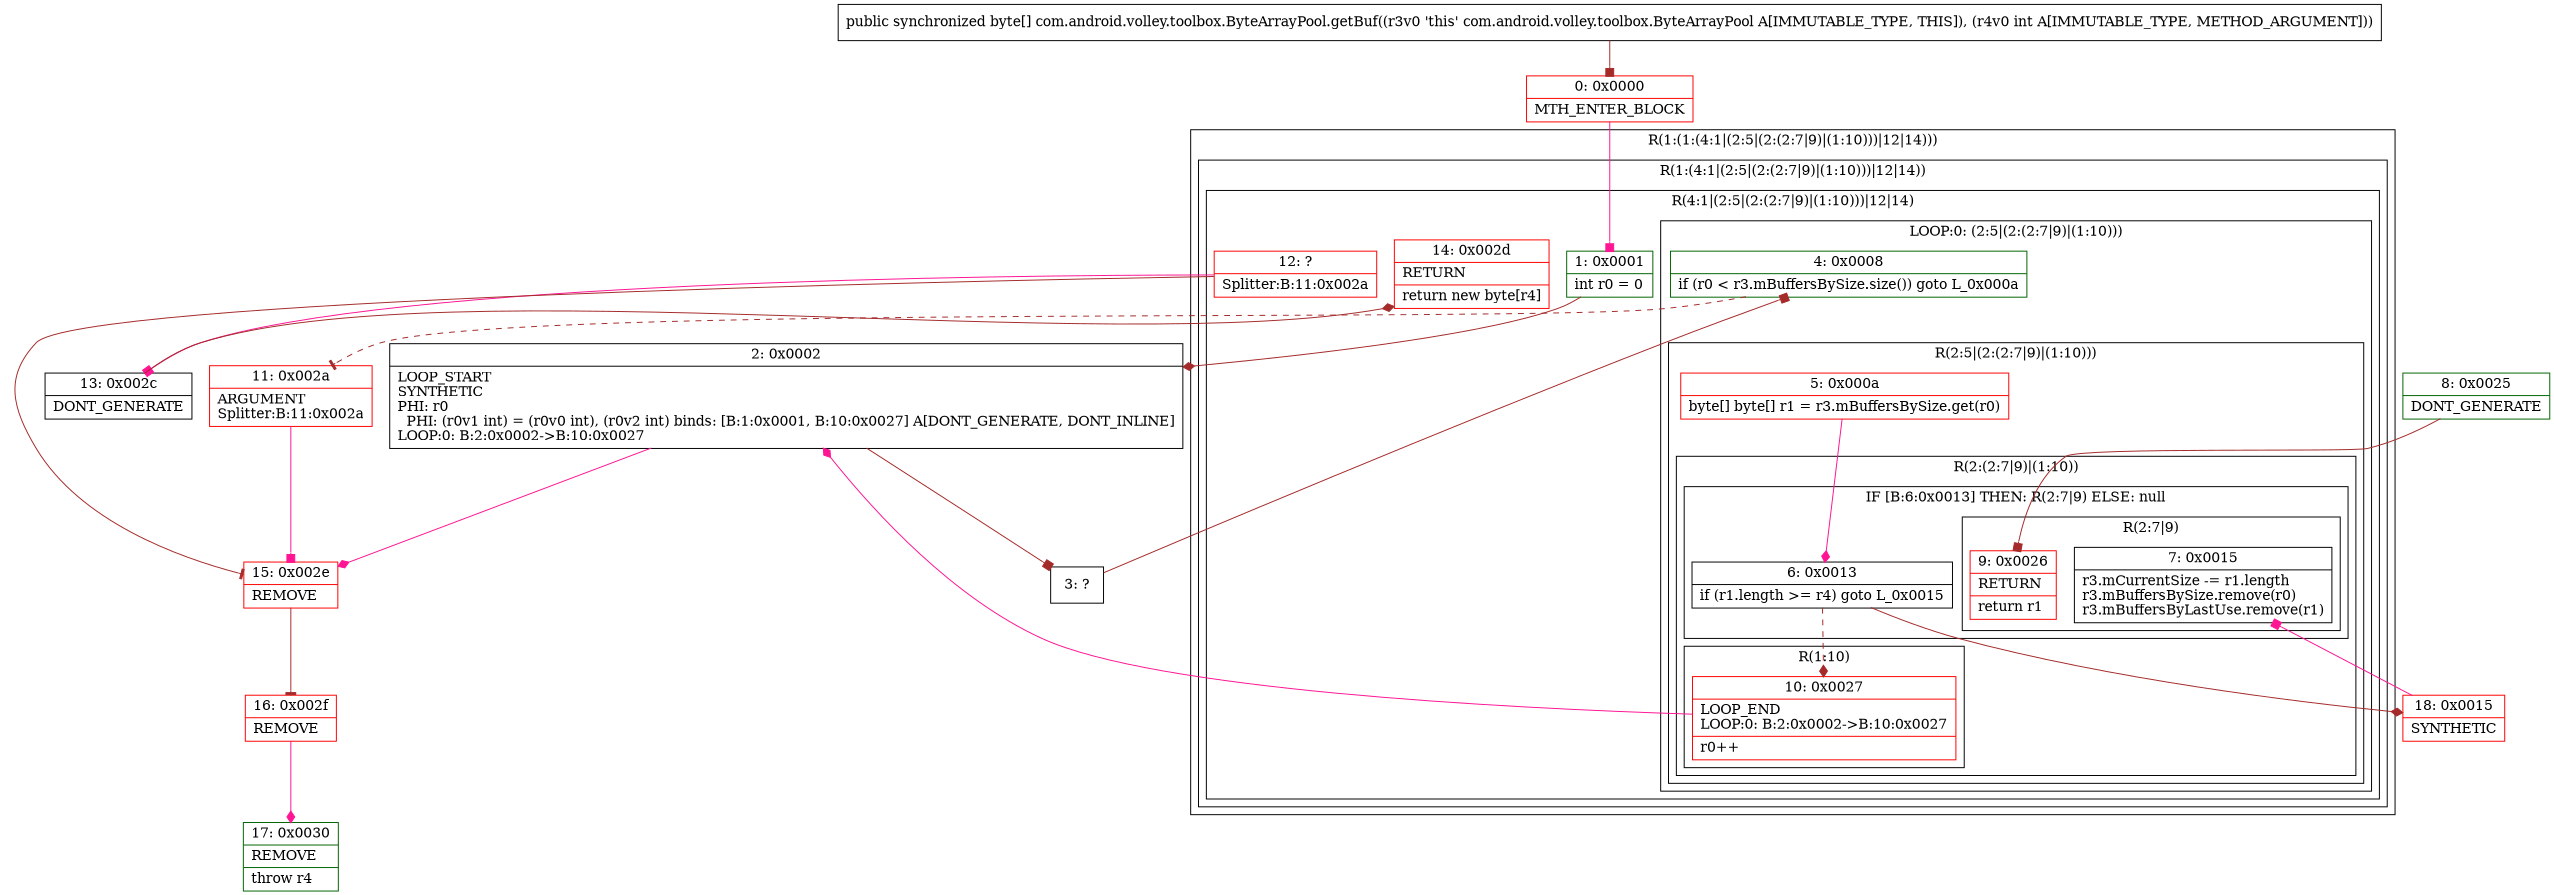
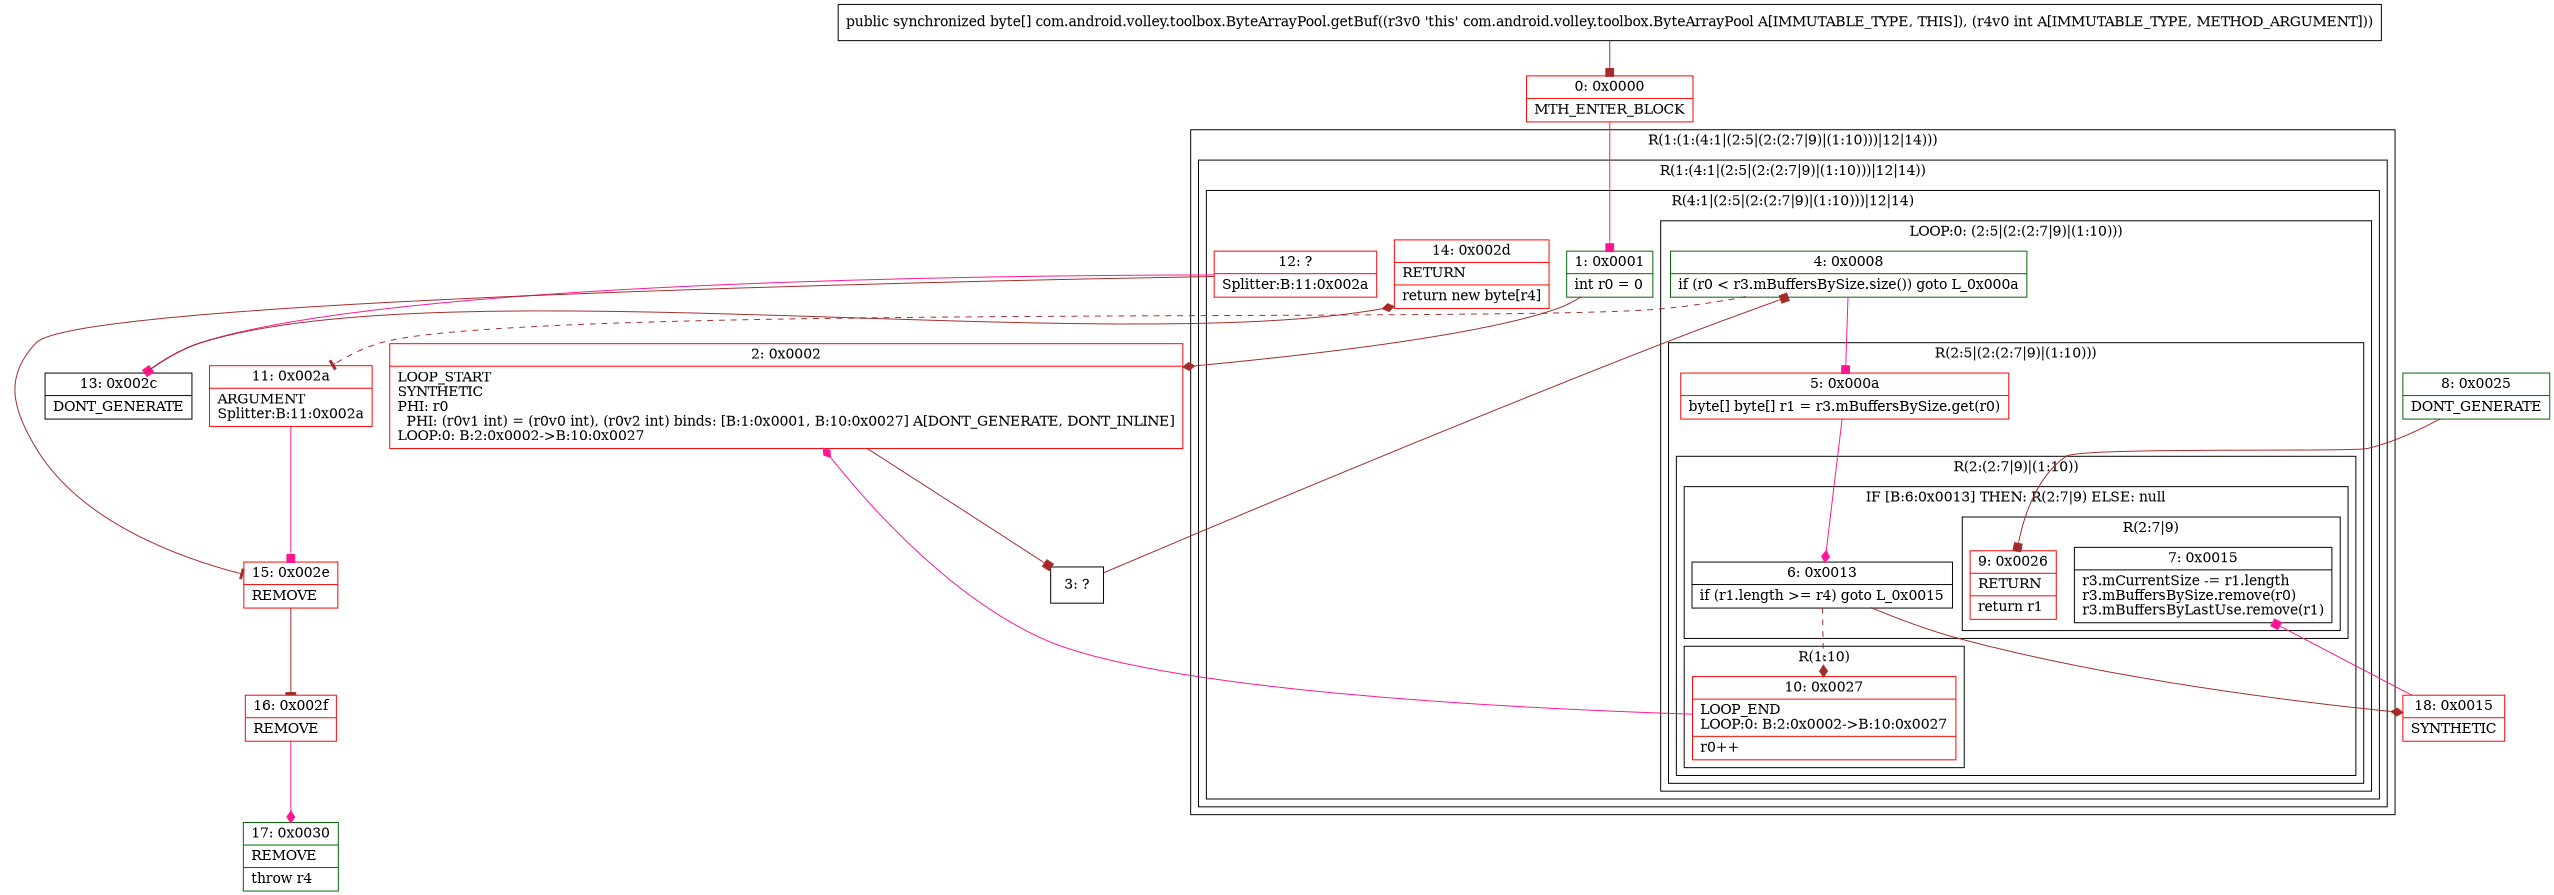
edge "4: 0x0008" -> "5: 0x000a": added
node "2: 0x0002": color black -> red
edge "2: 0x0002" -> "15: 0x002e": removed
